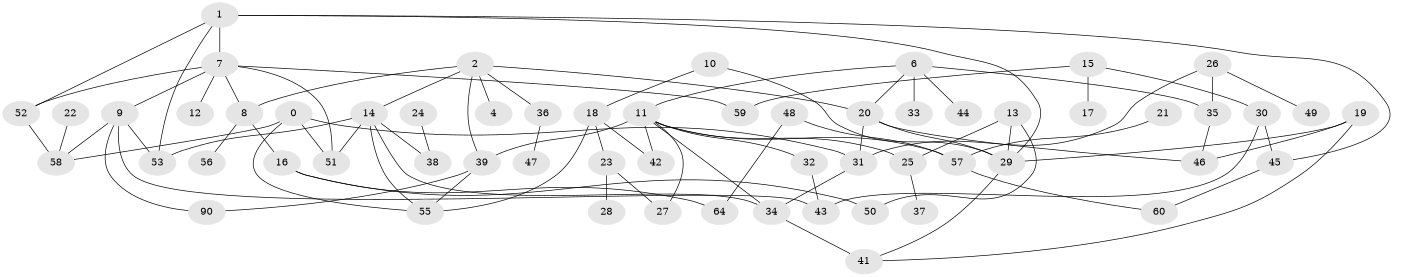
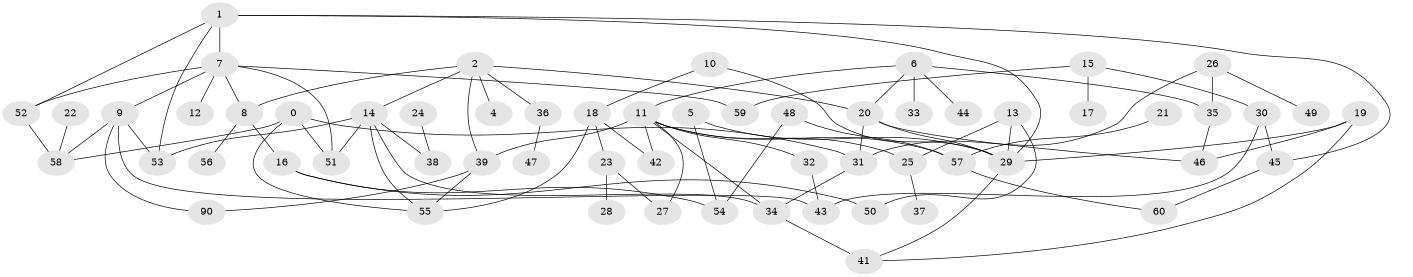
node "5": added
node "64": label "64" -> "54"
